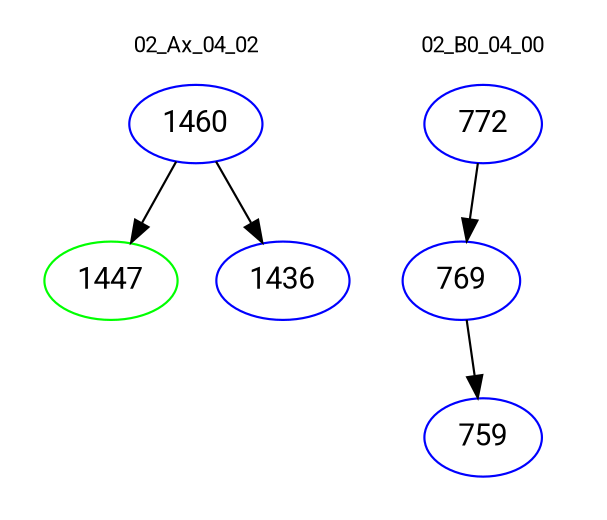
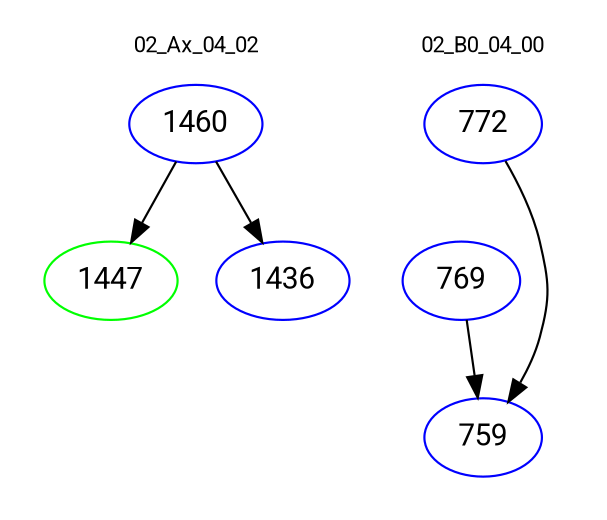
edge "772" -> "769": now "772" -> "759"
